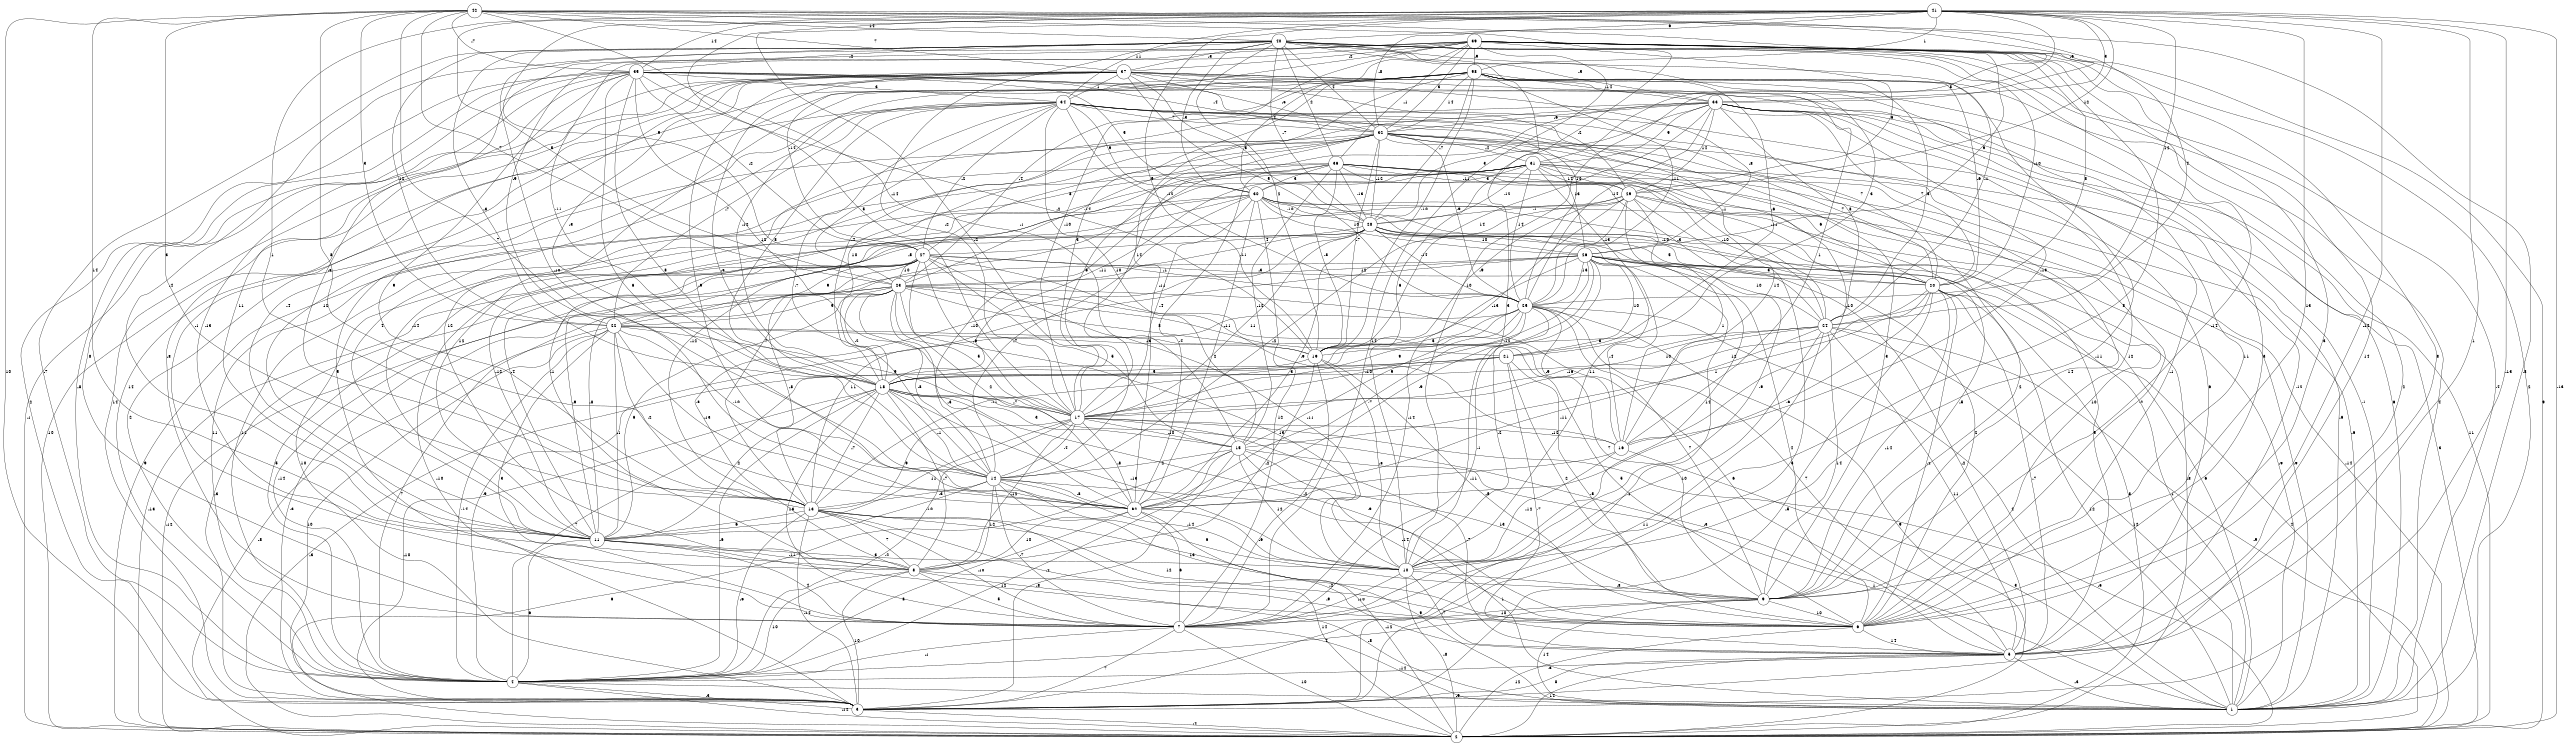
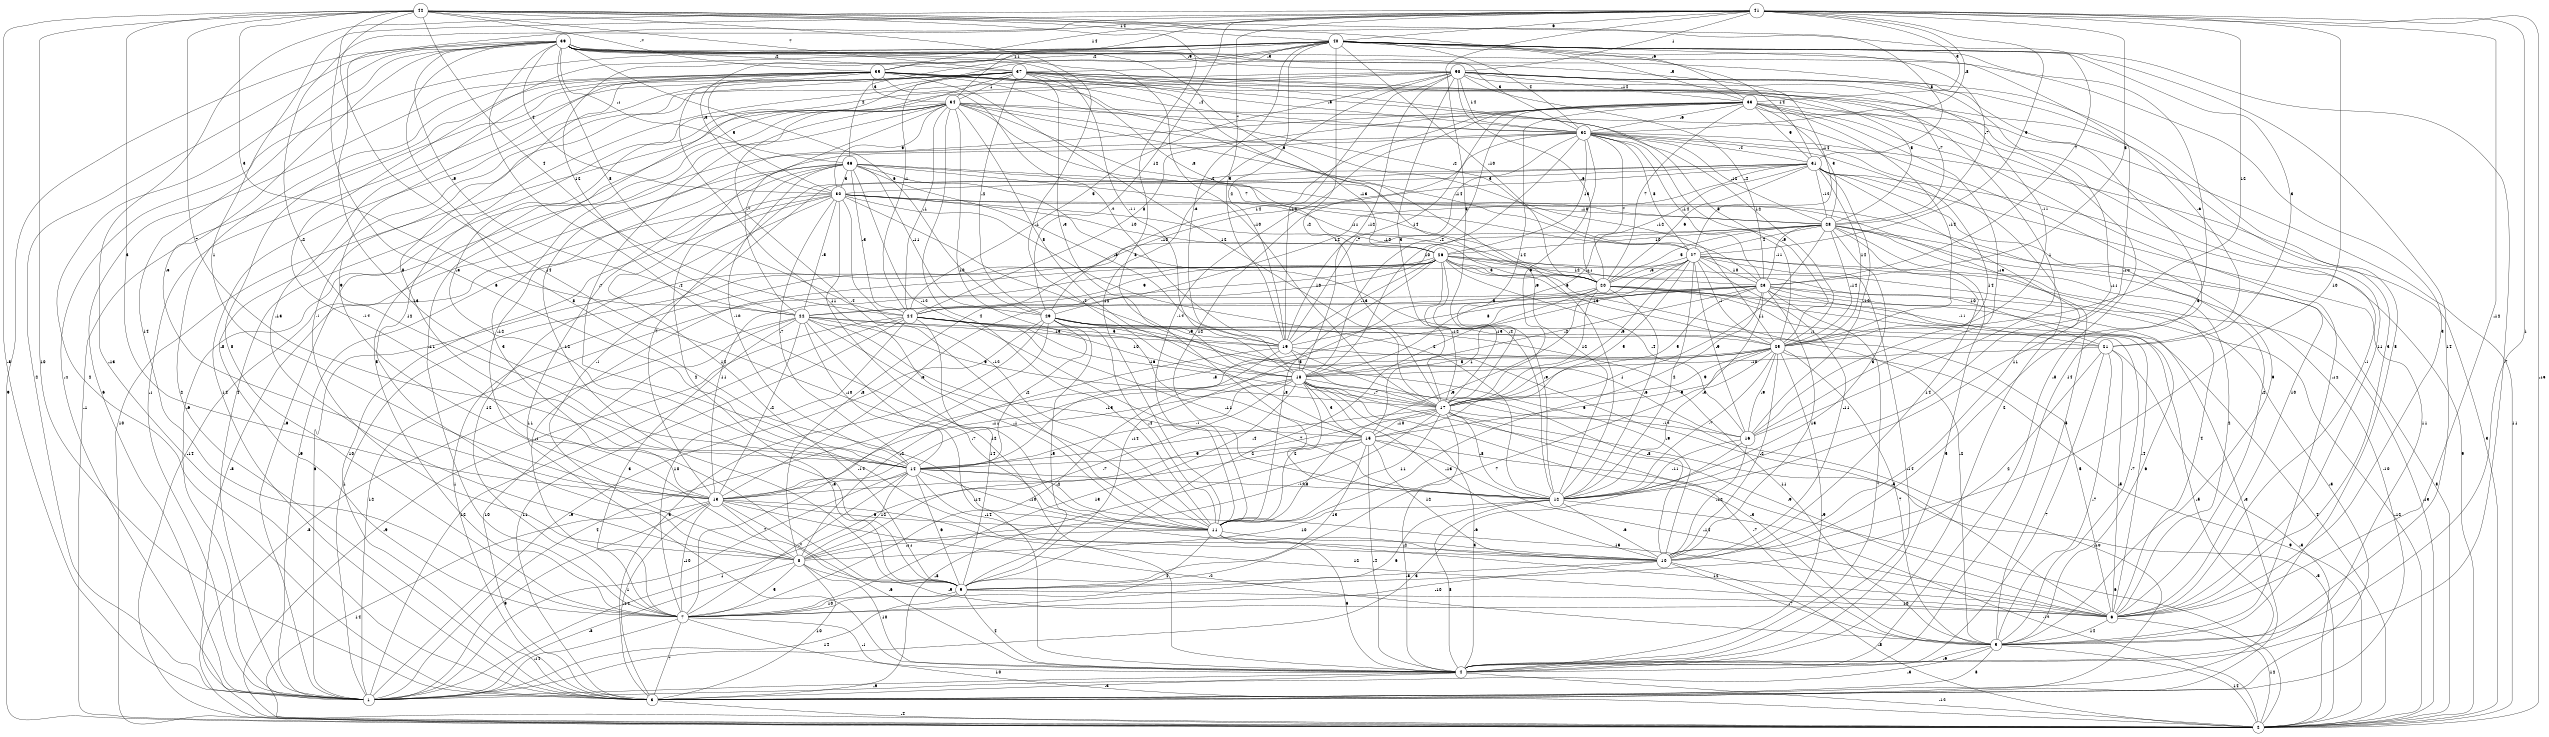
edge "40" -- "31": added, label "14"
edge "29" -- "28": now "29" -- "21"
node "62": label "62" -> "12"
edge "30" -- "4": added, label "12"
